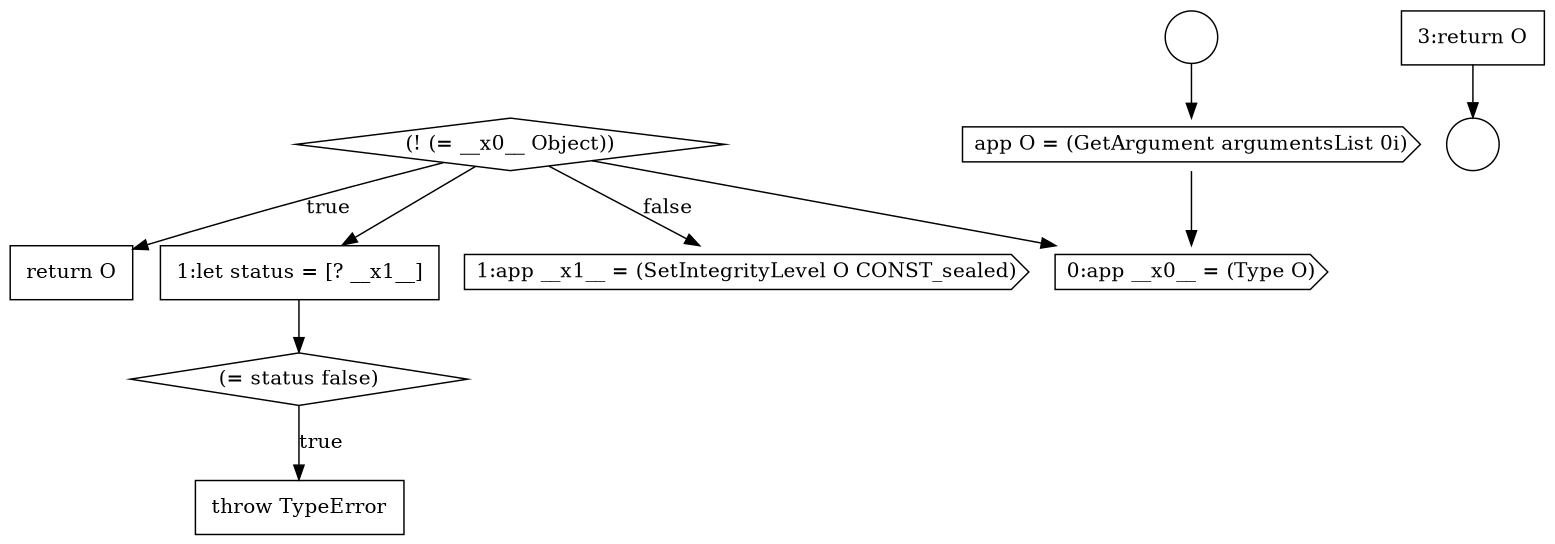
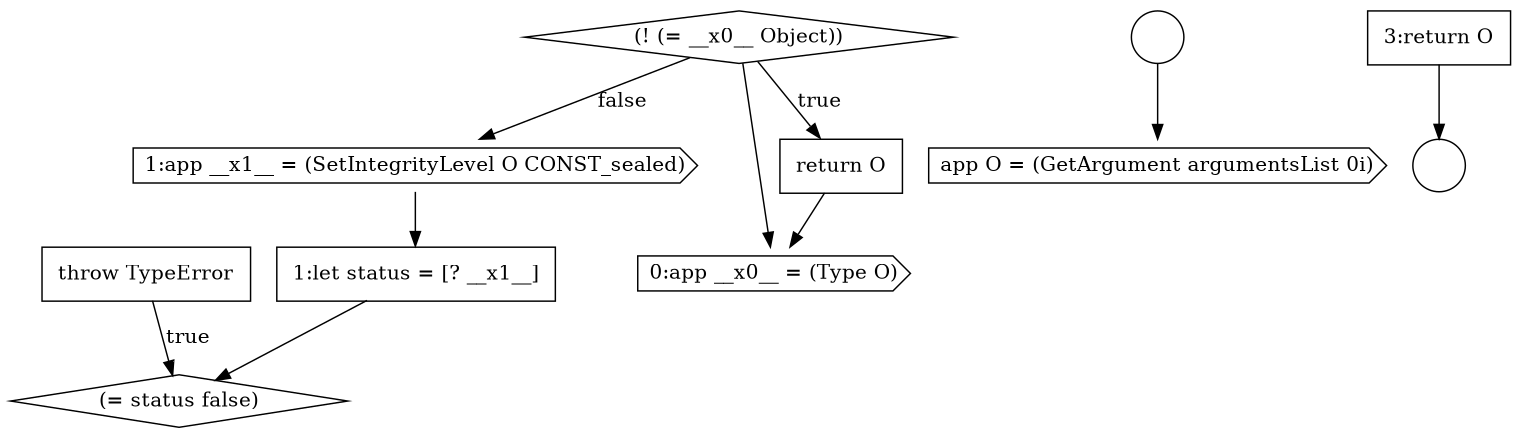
edge "app O = (GetArgument argumentsList 0i)" -> "0:app __x0__ = (Type O)": now "return O" -> "0:app __x0__ = (Type O)"
edge "(! (= __x0__ Object))" -> "1:let status = [? __x1__]": now "1:app __x1__ = (SetIntegrityLevel O CONST_sealed)" -> "1:let status = [? __x1__]"
edge "(= status false)" -> "throw TypeError": reversed
